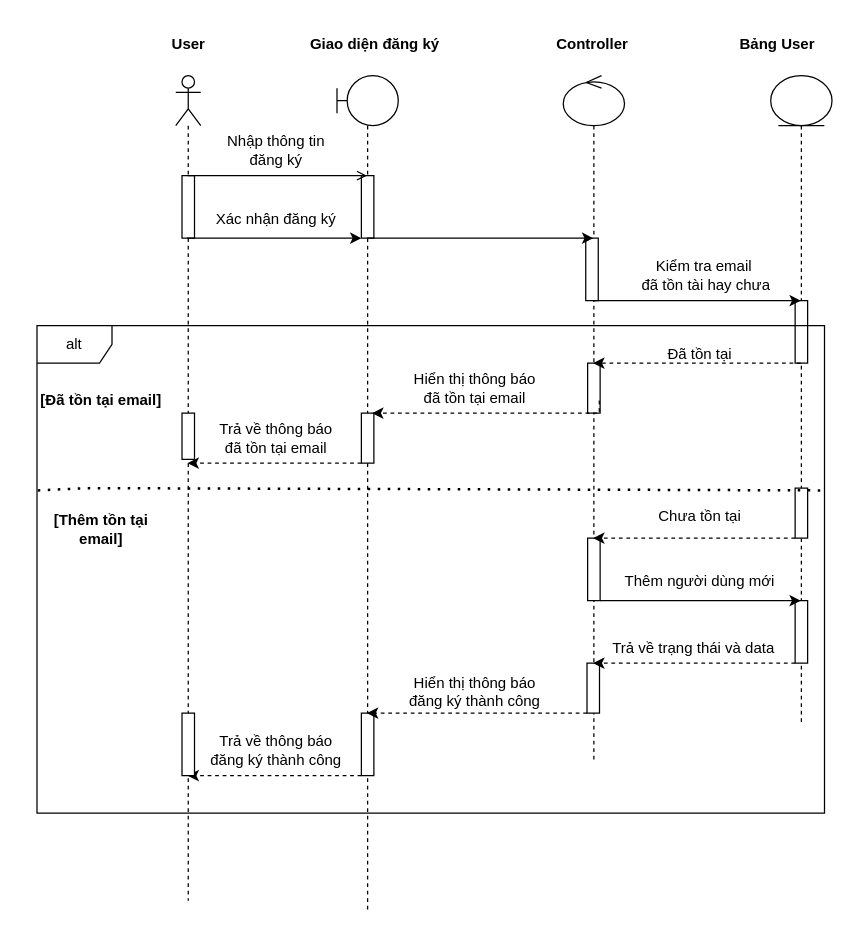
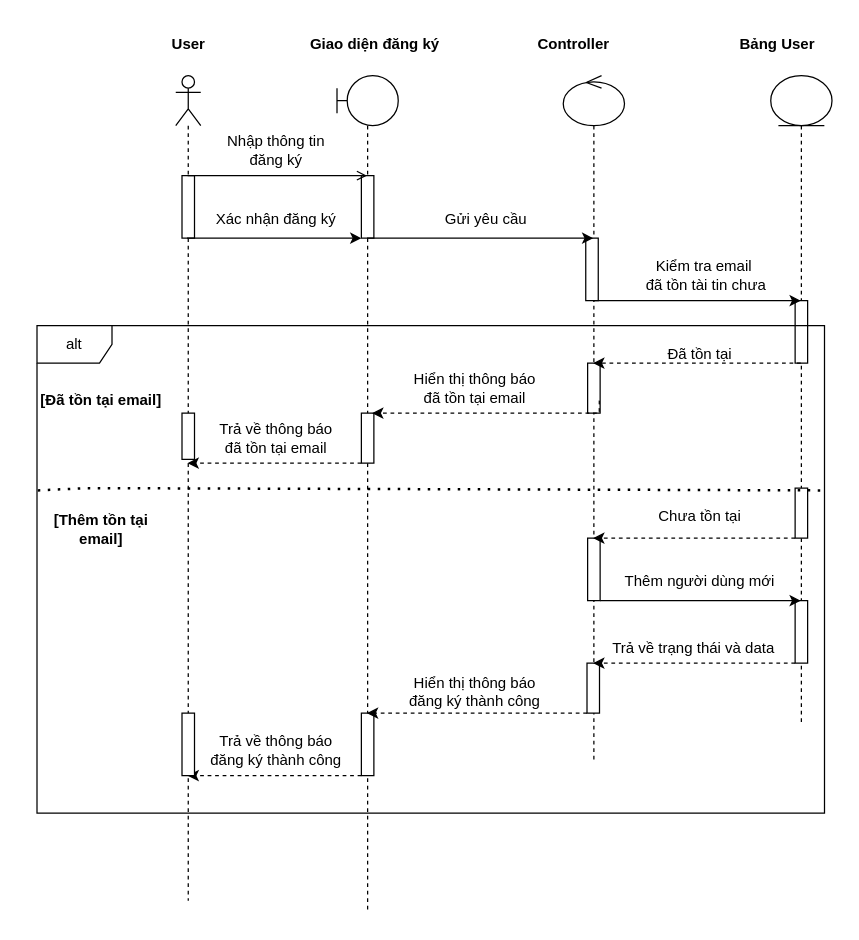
node "Controller": moved (592, 44) -> (573, 44)
node "Gửi yêu cầu": added
node "Kiểm tra email đã tồn tài hay chưa": label "Kiểm tra email đã tồn tài hay chưa" -> "Kiểm tra email đã tồn tài tin chưa"
